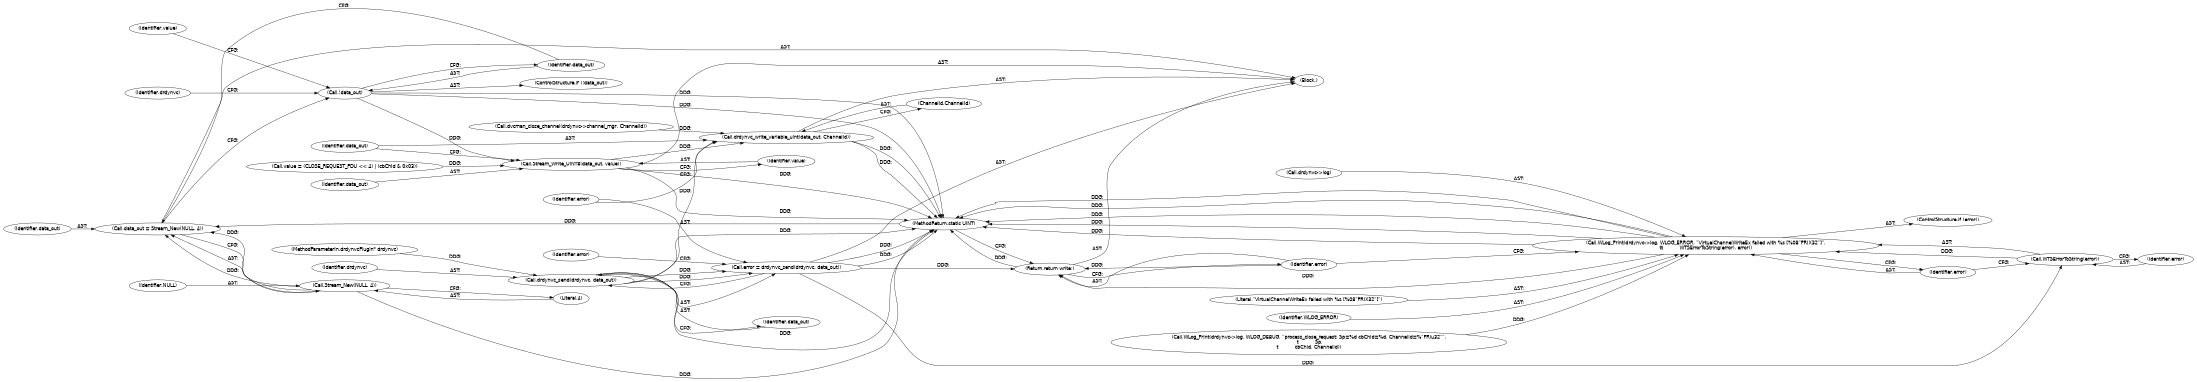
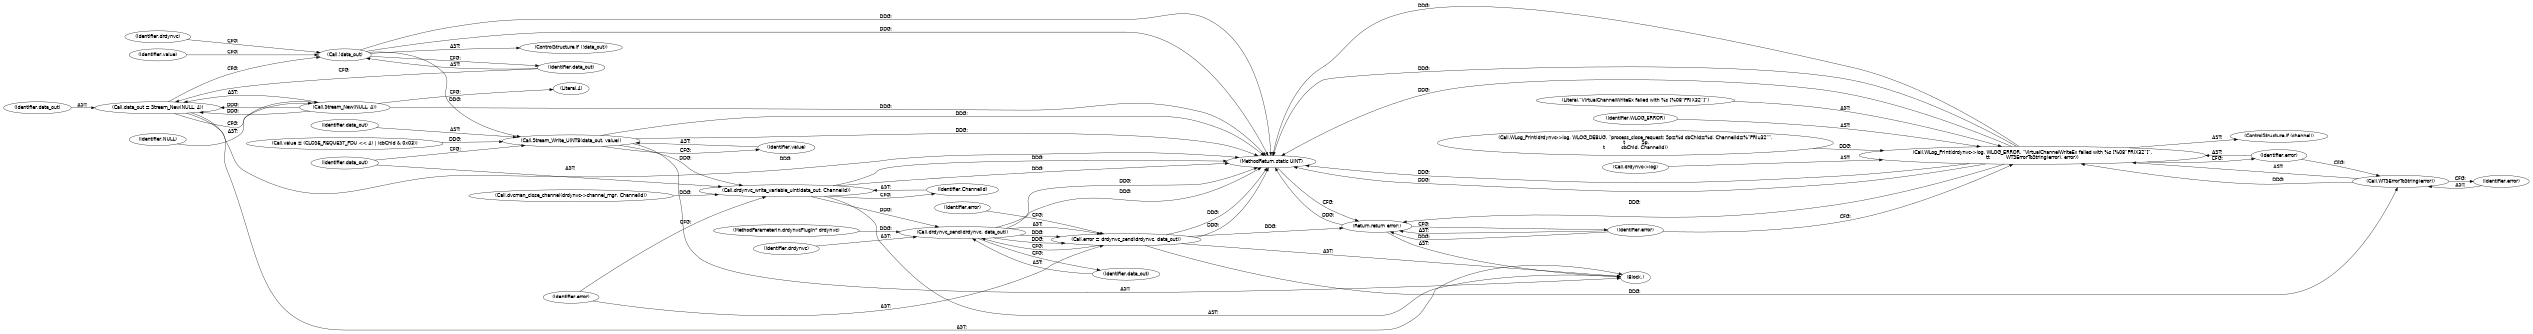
node "(ChannelId,ChannelId)": label "(ChannelId,ChannelId)" -> "(Identifier,ChannelId)"
node "(ControlStructure,if (error))": label "(ControlStructure,if (error))" -> "(ControlStructure,if (channel))"
edge "(MethodReturn,static UINT)" -> "(Call,data_out = Stream_New(NULL, 4))": reversed
edge "(Call,drdynvc_send(drdynvc, data_out))" -> "(Call,drdynvc_write_variable_uint(data_out, ChannelId))": reversed
node "(Return,return write;)": label "(Return,return write;)" -> "(Return,return error;)"
edge "(Literal,4)" -> "(Call,Stream_New(NULL, 4))": removed, label "AST:"
